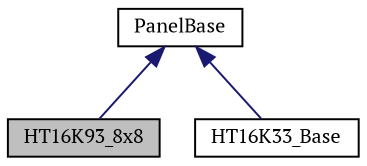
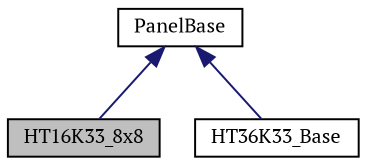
node "HT16K93_8x8": label "HT16K93_8x8" -> "HT16K33_8x8"
node "HT16K33_Base": label "HT16K33_Base" -> "HT36K33_Base"
